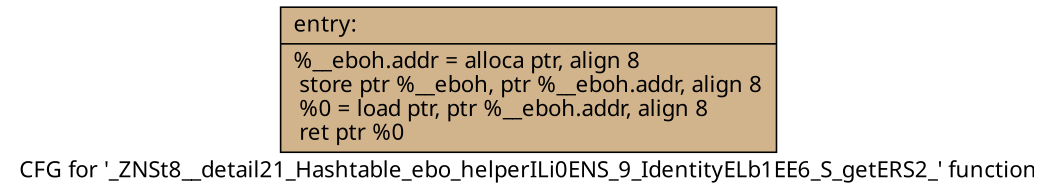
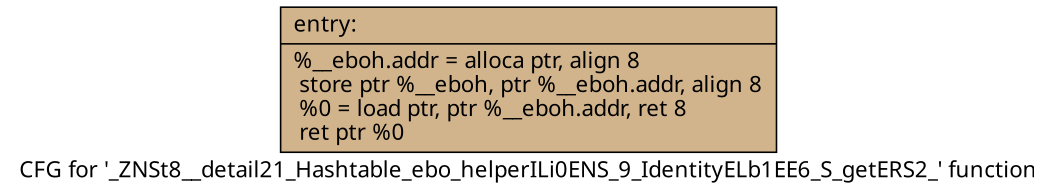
node "entry:": text "%0 = load ptr, ptr %__eboh.addr, align 8" -> "%0 = load ptr, ptr %__eboh.addr, ret 8"
